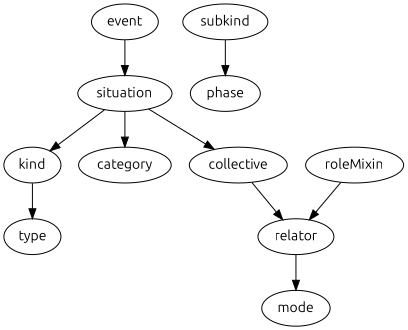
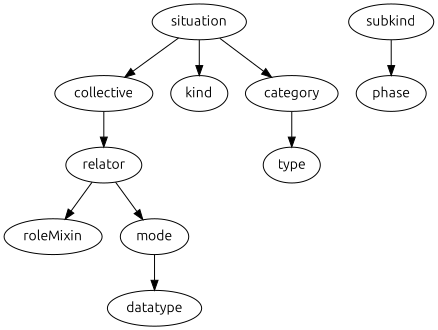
node "event": removed
edge "kind" -> "type": now "category" -> "type"
edge "roleMixin" -> "relator": reversed
node "datatype": added
